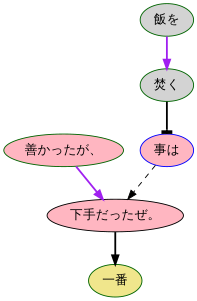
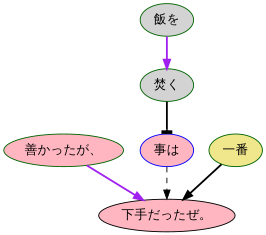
edge "下手だったぜ。" -> "一番": reversed
